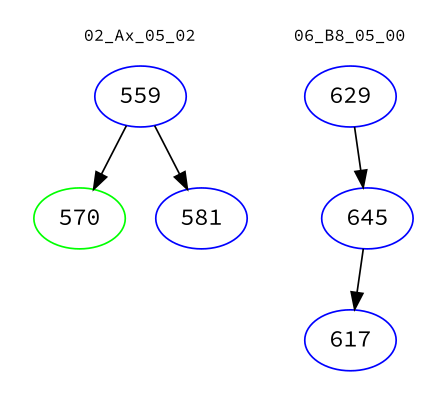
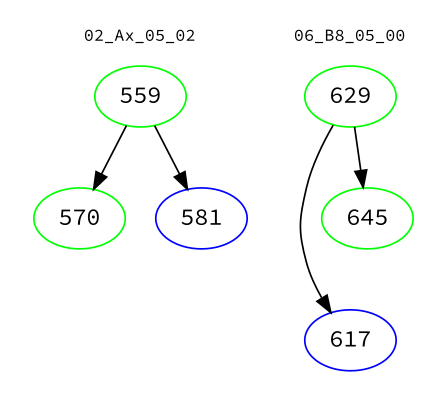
node "559": color blue -> green
node "629": color blue -> green
node "645": color blue -> green
edge "645" -> "617": now "629" -> "617"
